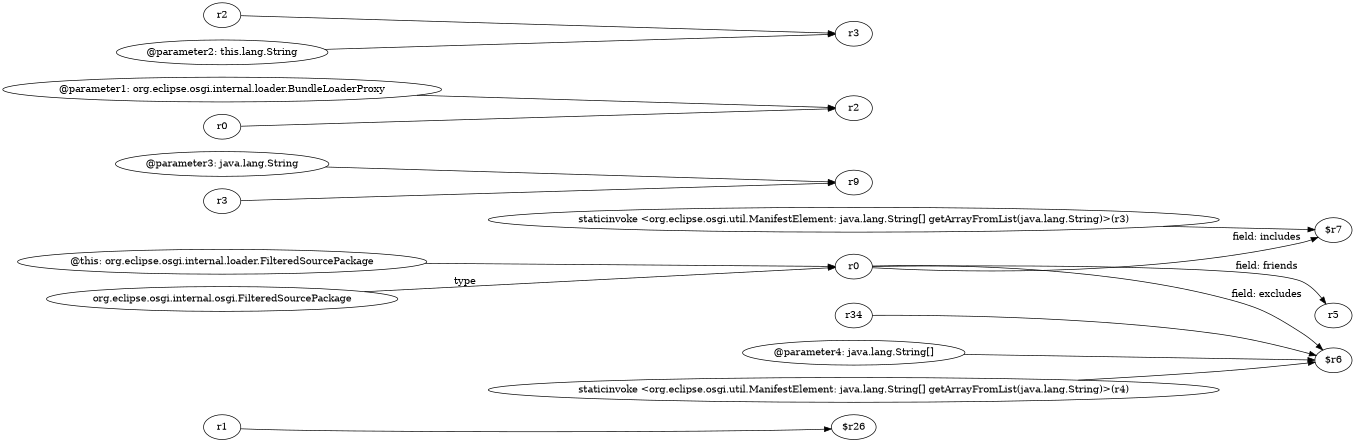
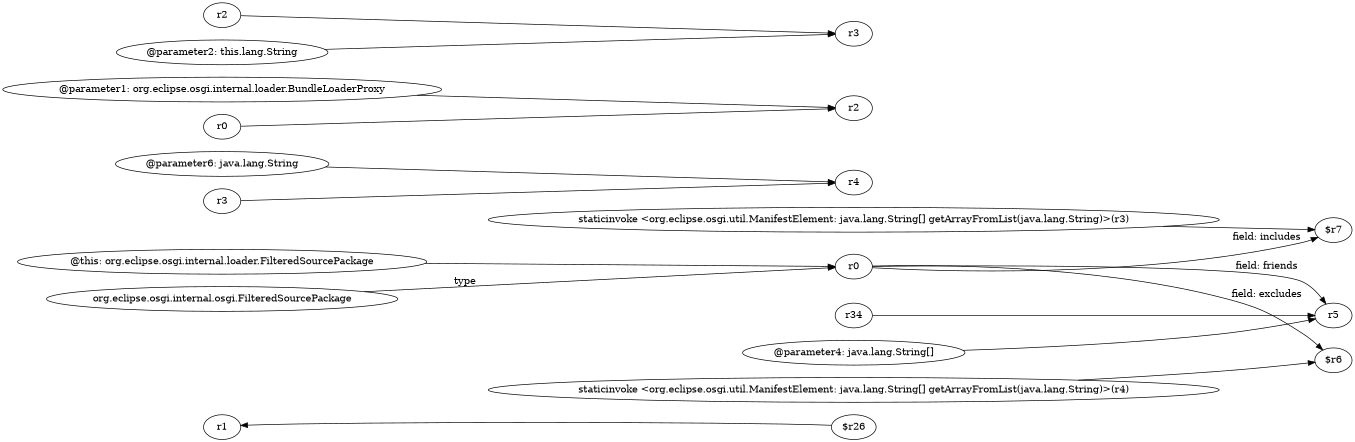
node "@parameter3: java.lang.String": label "@parameter3: java.lang.String" -> "@parameter6: java.lang.String"
node "r9": label "r9" -> "r4"
edge "r34" -> "$r6": now "r34" -> "r5"
edge "@parameter4: java.lang.String[]" -> "$r6": now "@parameter4: java.lang.String[]" -> "r5"
edge "r1" -> "$r26": reversed
